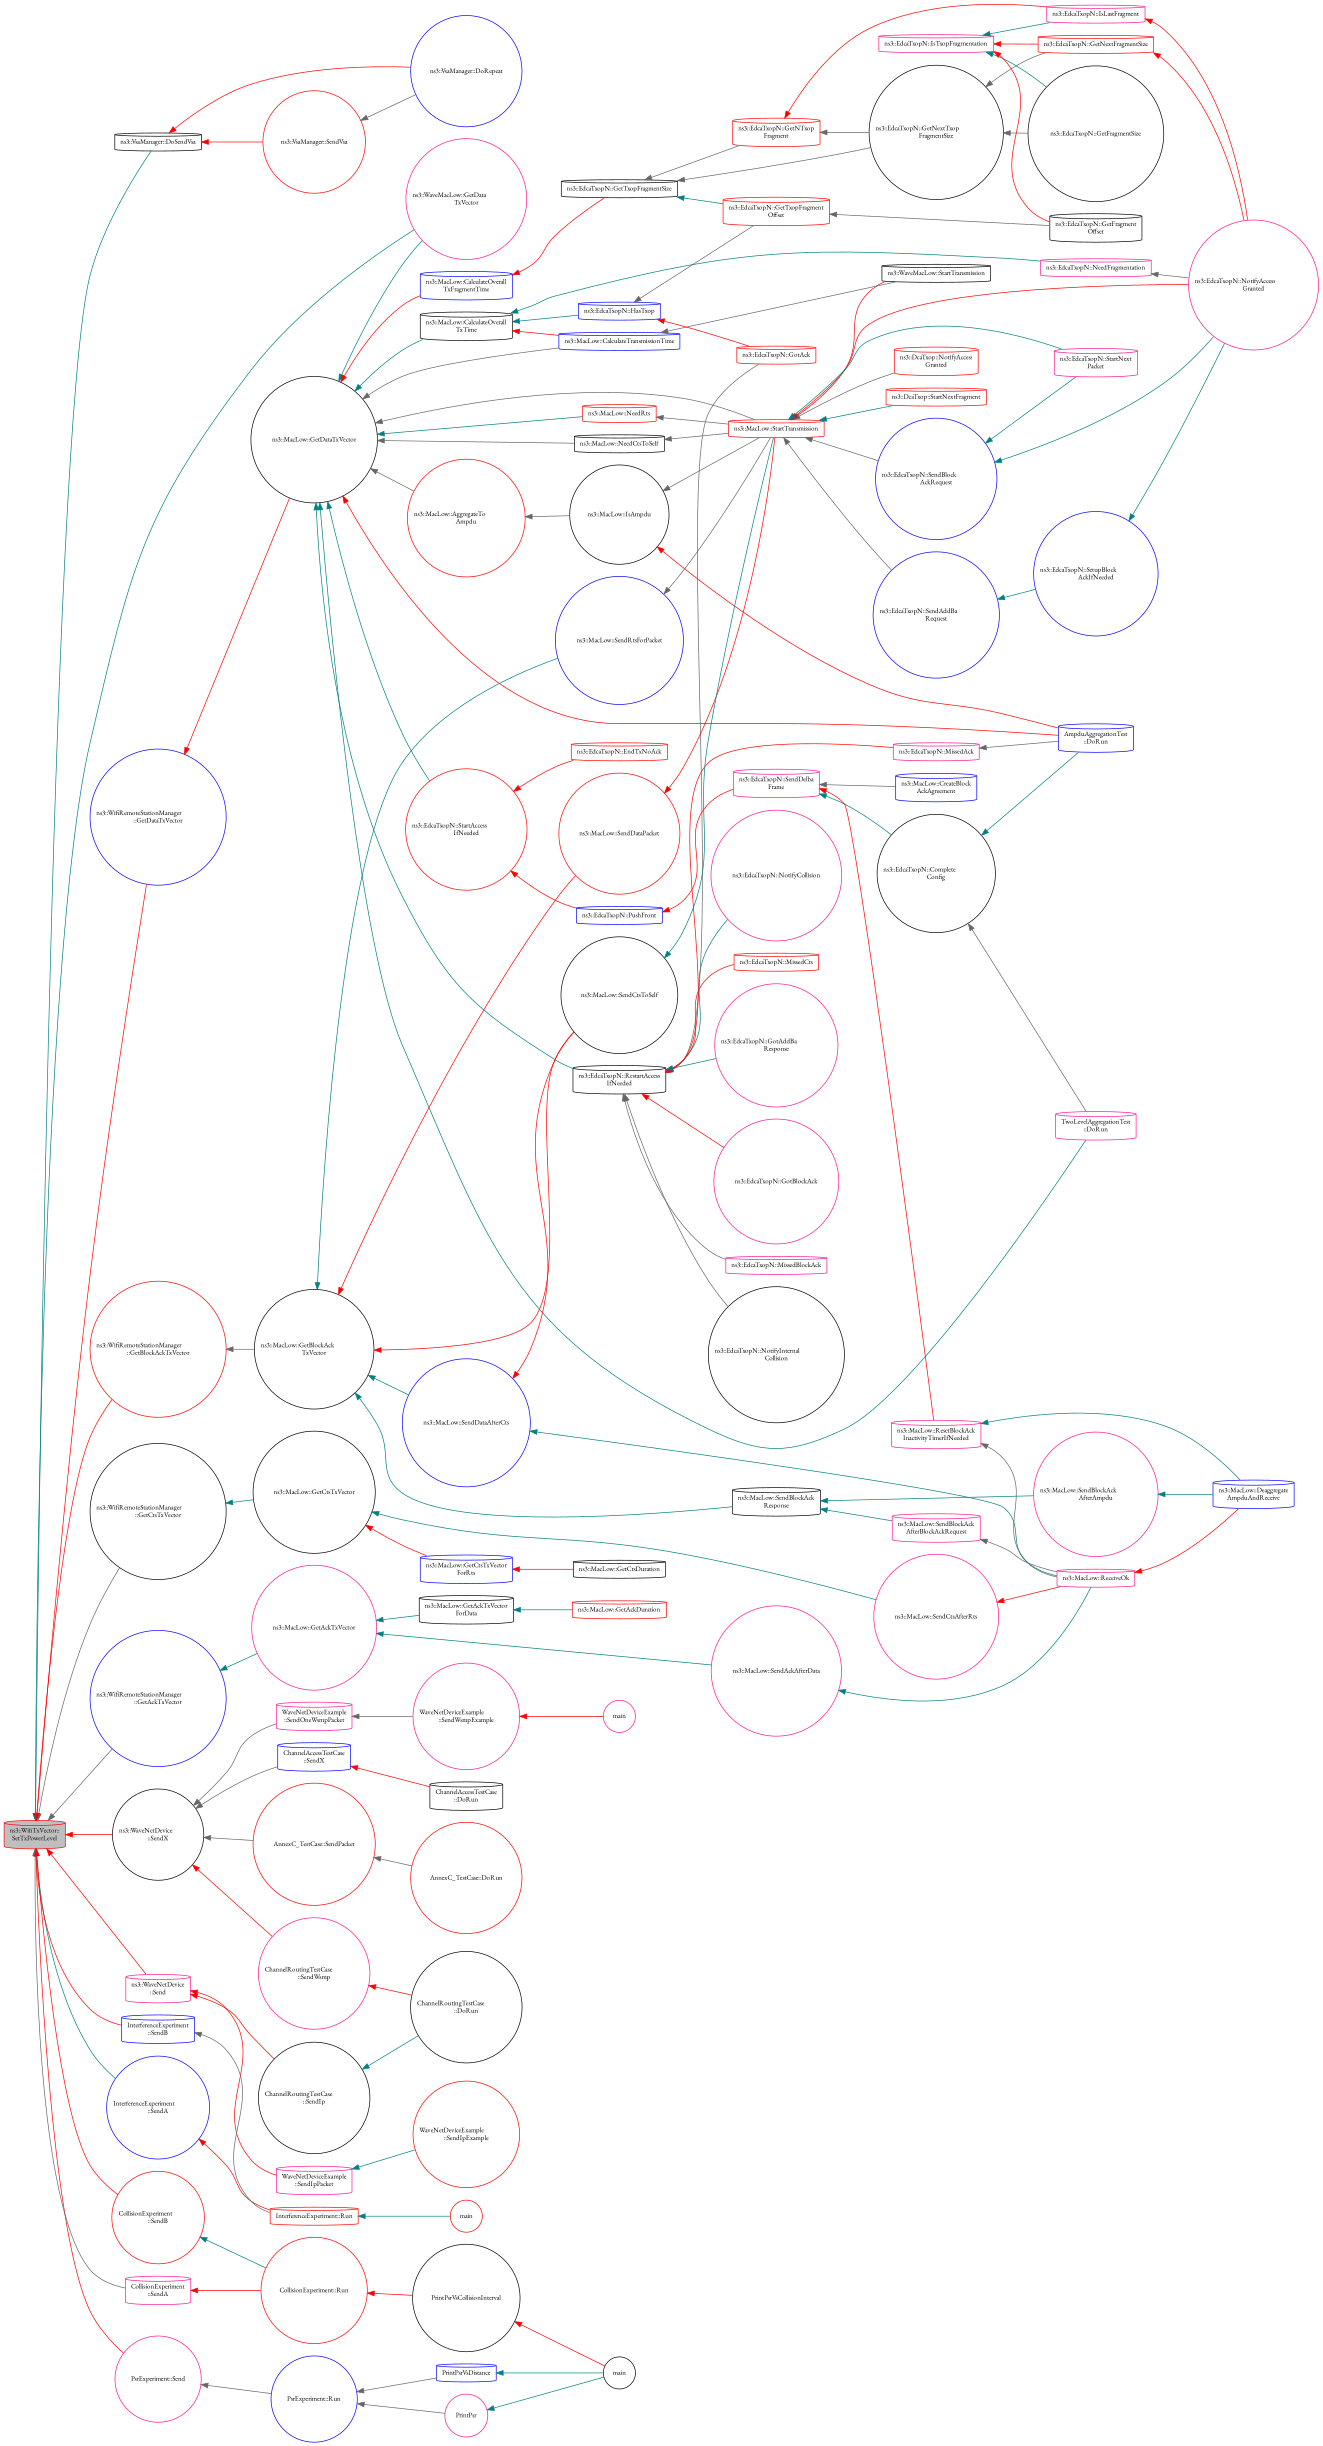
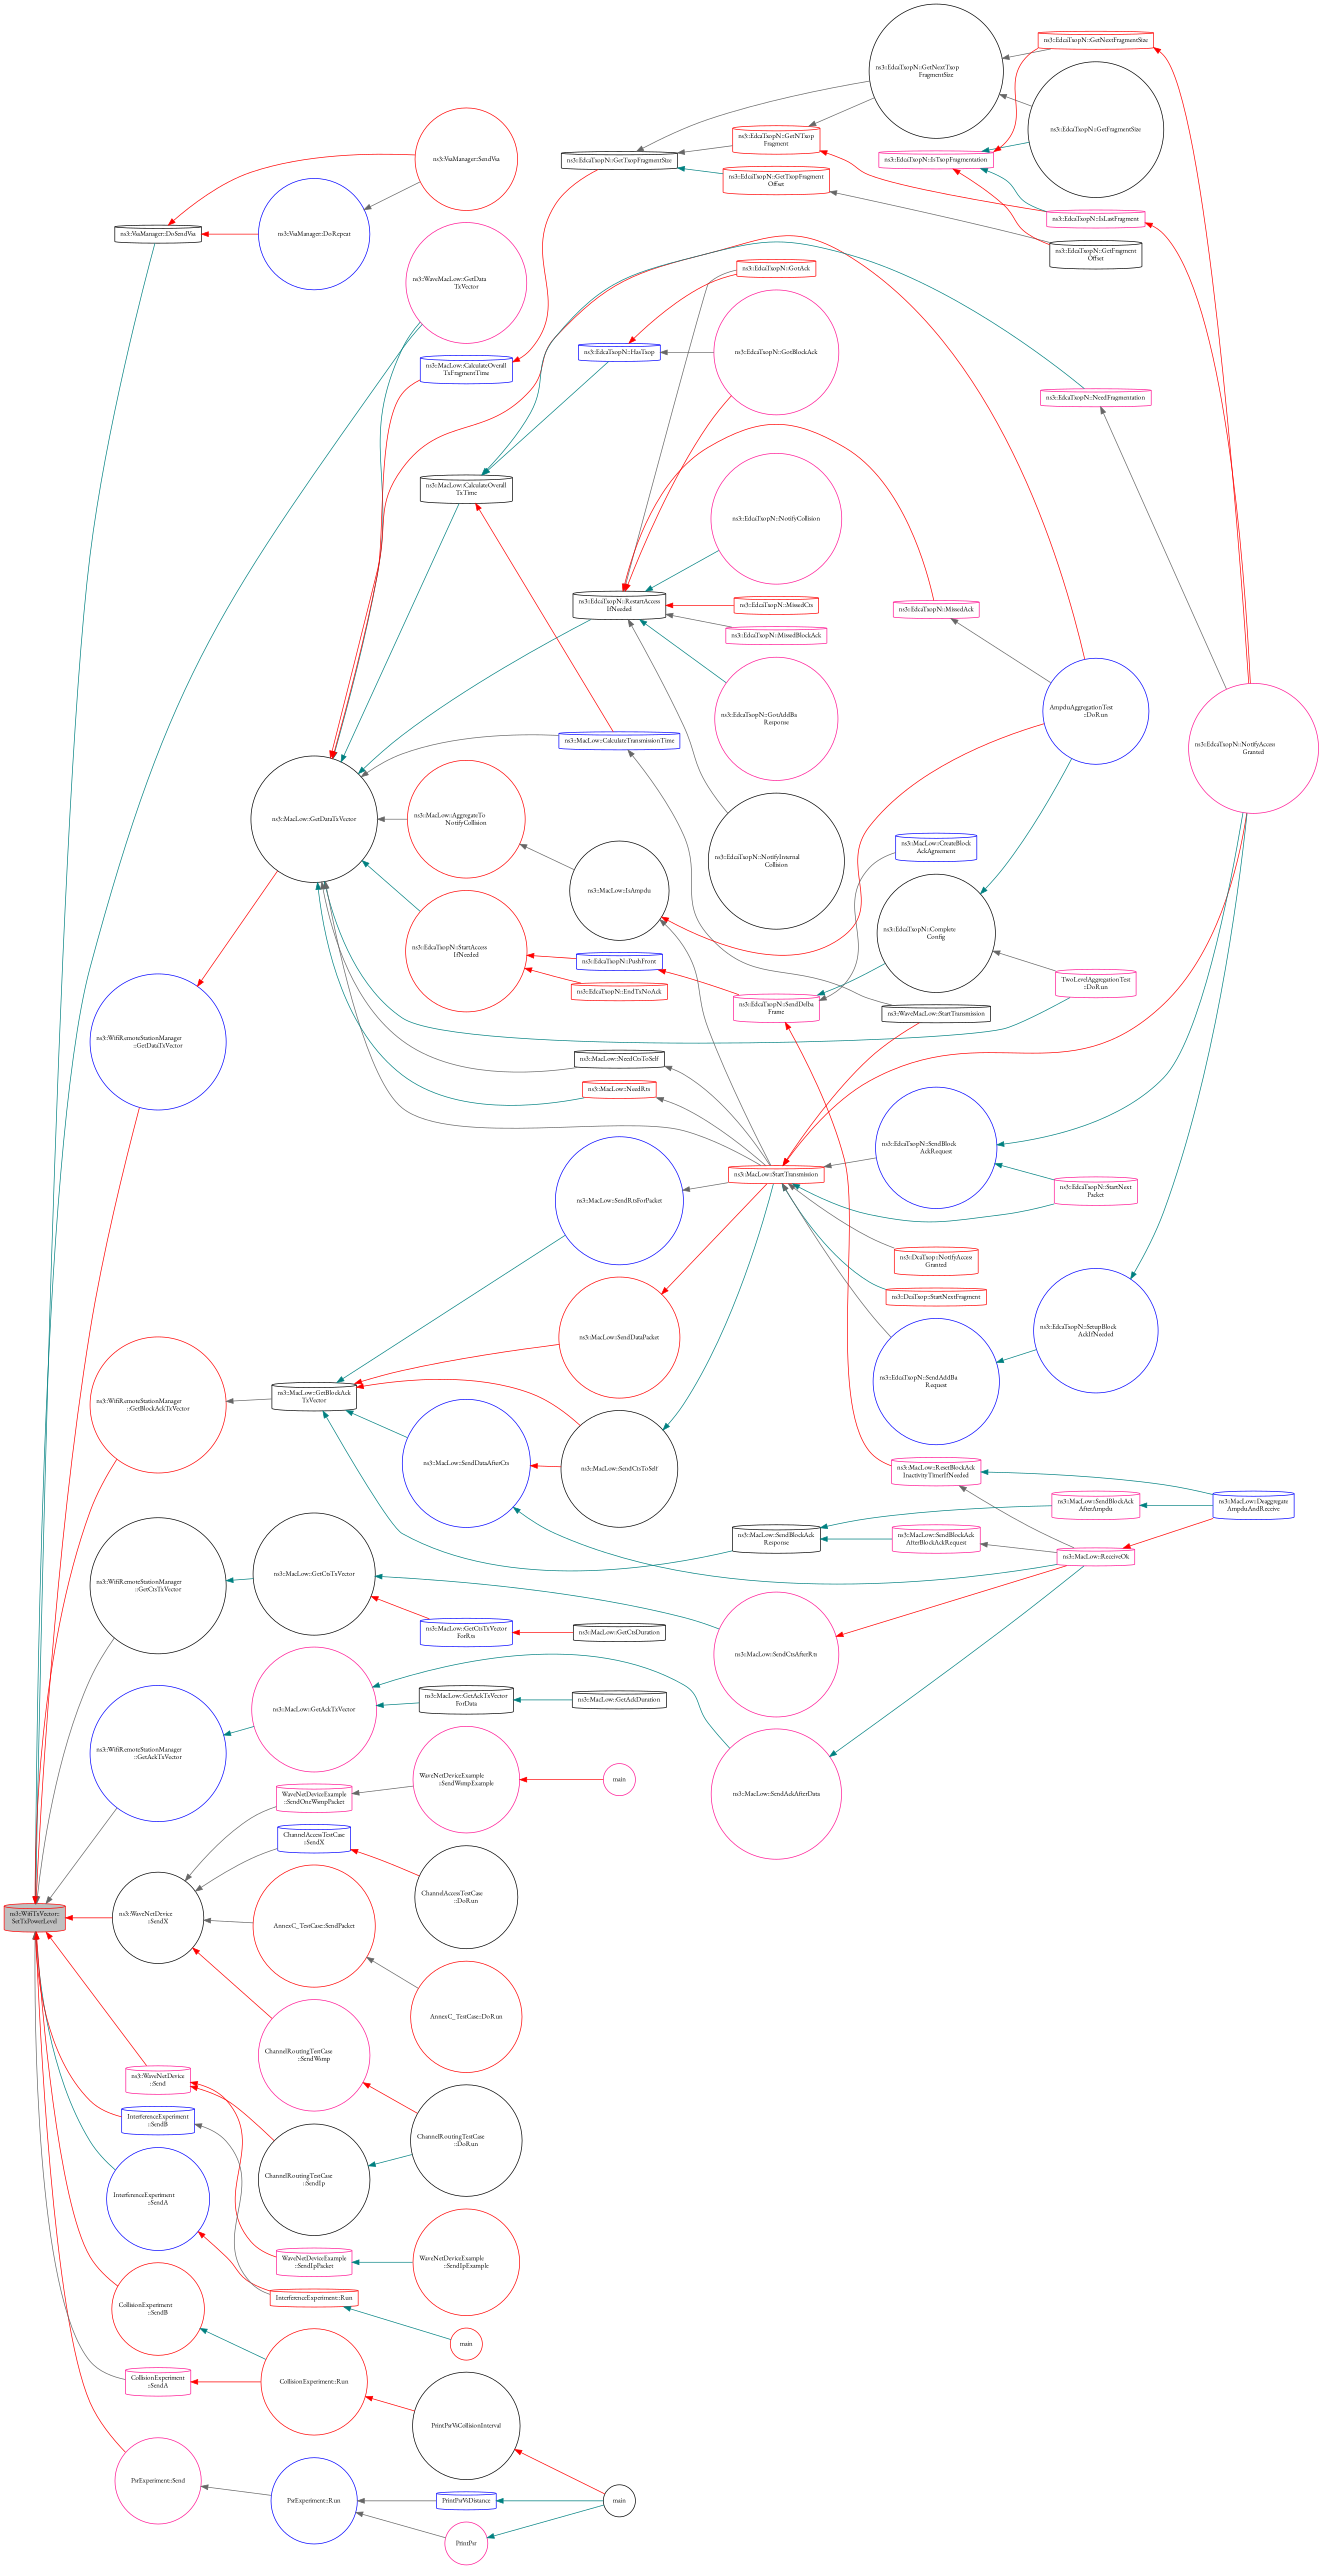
edge "ns3::VsaManager::DoRepeat" -> "ns3::VsaManager::SendVsa": reversed
edge "ns3::EdcaTxopN::GetTxopFragment Offset" -> "ns3::EdcaTxopN::HasTxop": now "ns3::EdcaTxopN::GotBlockAck" -> "ns3::EdcaTxopN::HasTxop"
node "ns3::MacLow::AggregateTo Ampdu": label "ns3::MacLow::AggregateTo Ampdu" -> "ns3::MacLow::AggregateTo NotifyCollision"
node "AmpduAggregationTest ::DoRun": shape cylinder -> circle
node "ns3::MacLow::GetBlockAck TxVector": shape circle -> cylinder
node "ns3::MacLow::SendBlockAck AfterAmpdu": shape circle -> cylinder
node "ns3::MacLow::GetAckDuration": color red -> black
node "ChannelAccessTestCase ::DoRun": shape cylinder -> circle
